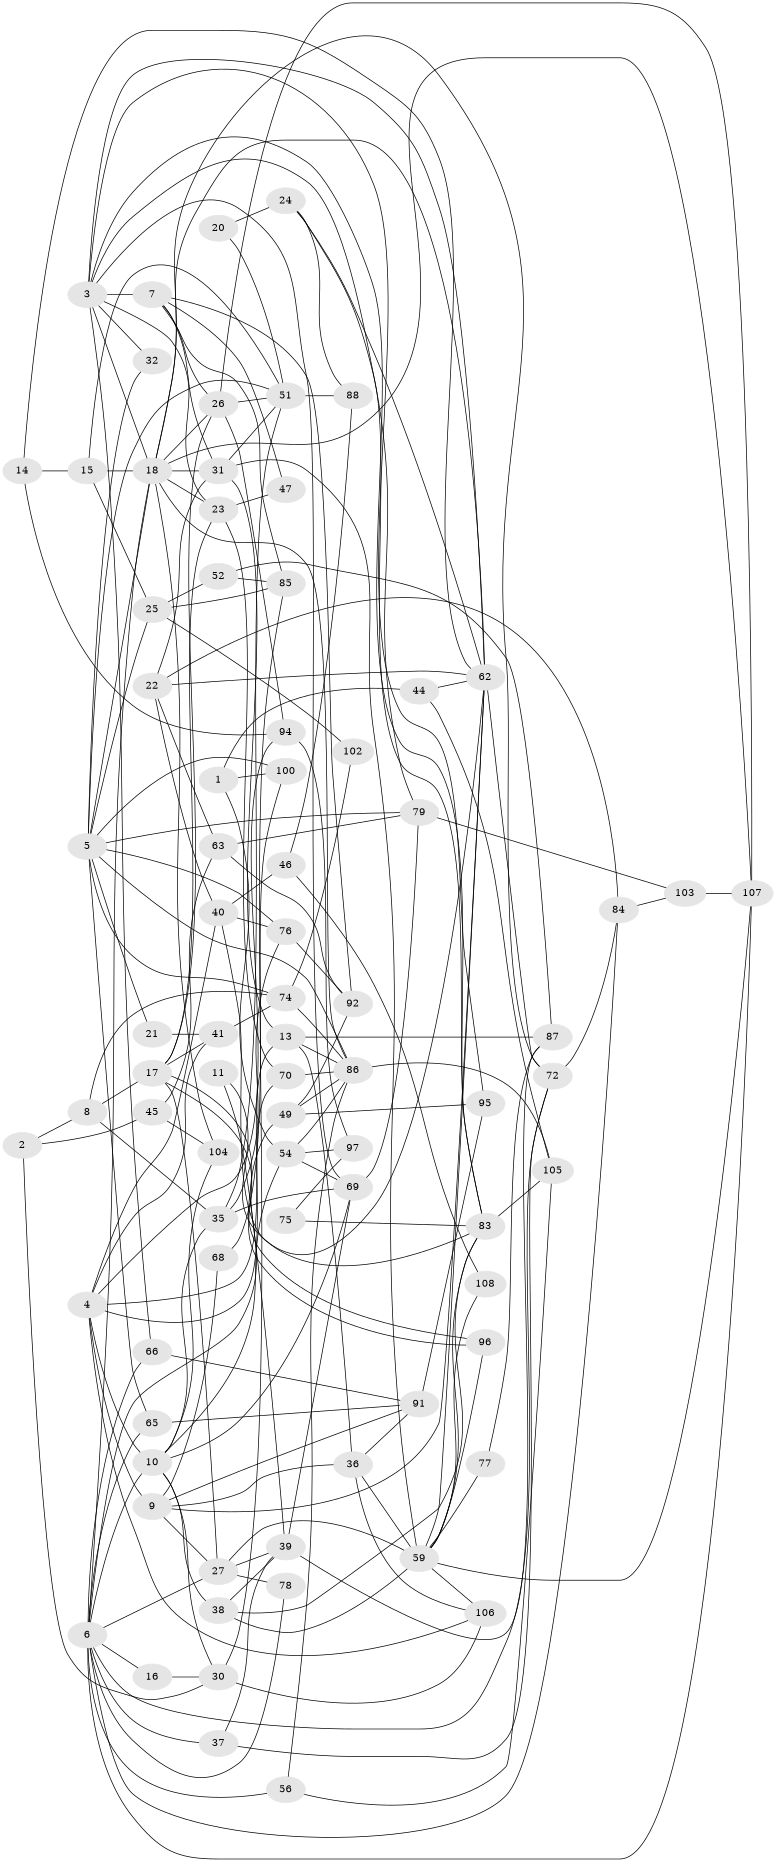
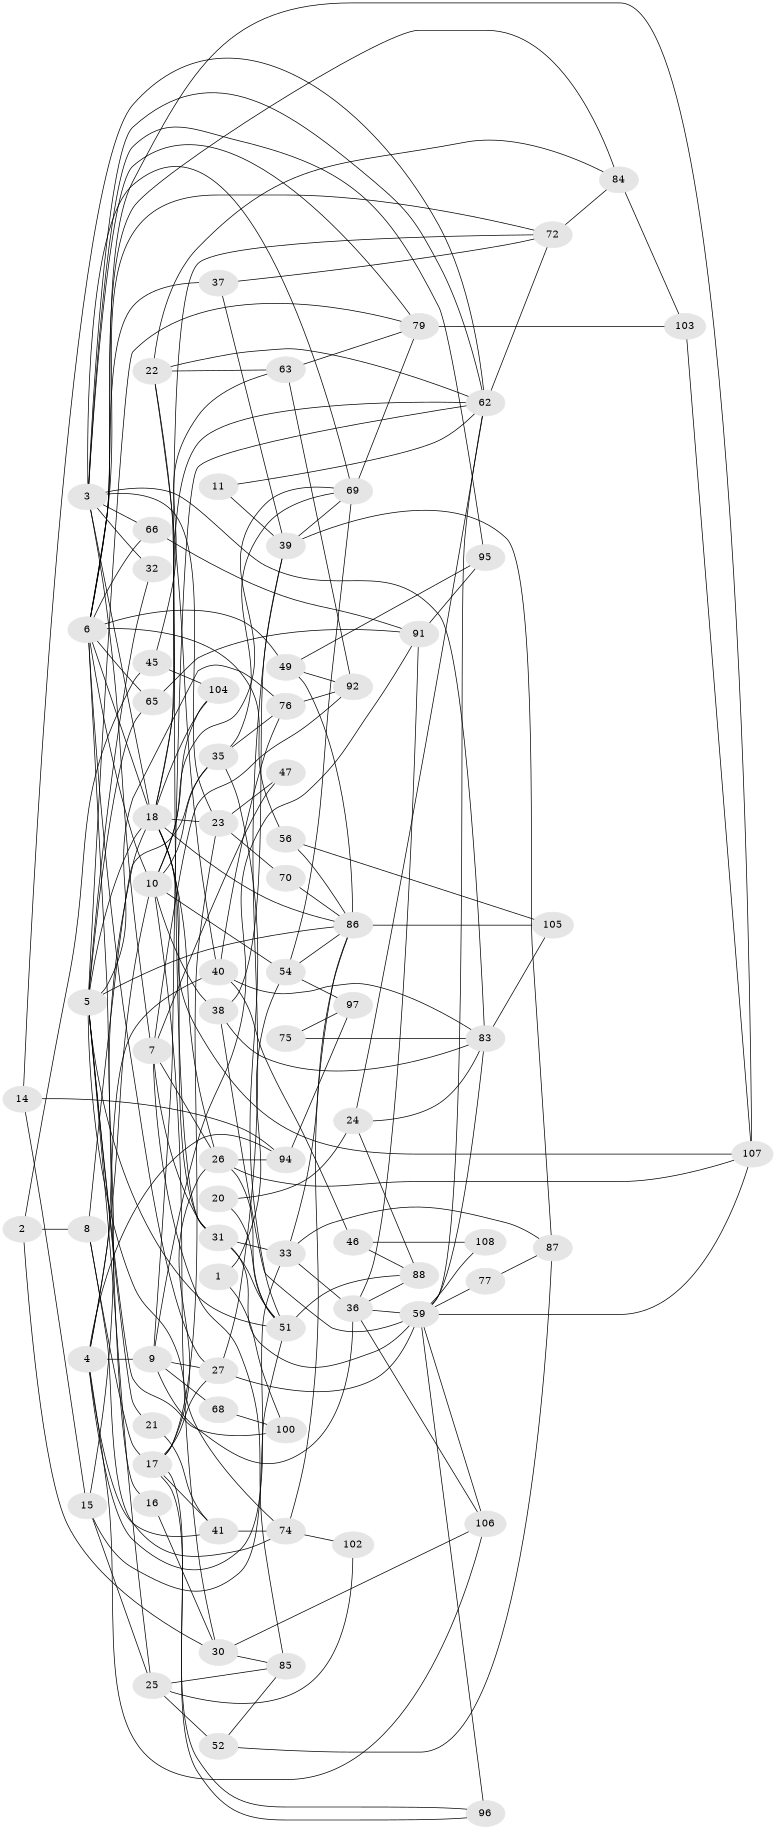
node "44": removed
node "13": label "13" -> "33"
edge "70" -- "4": removed
edge "88" -- "36": added
node "78": removed
